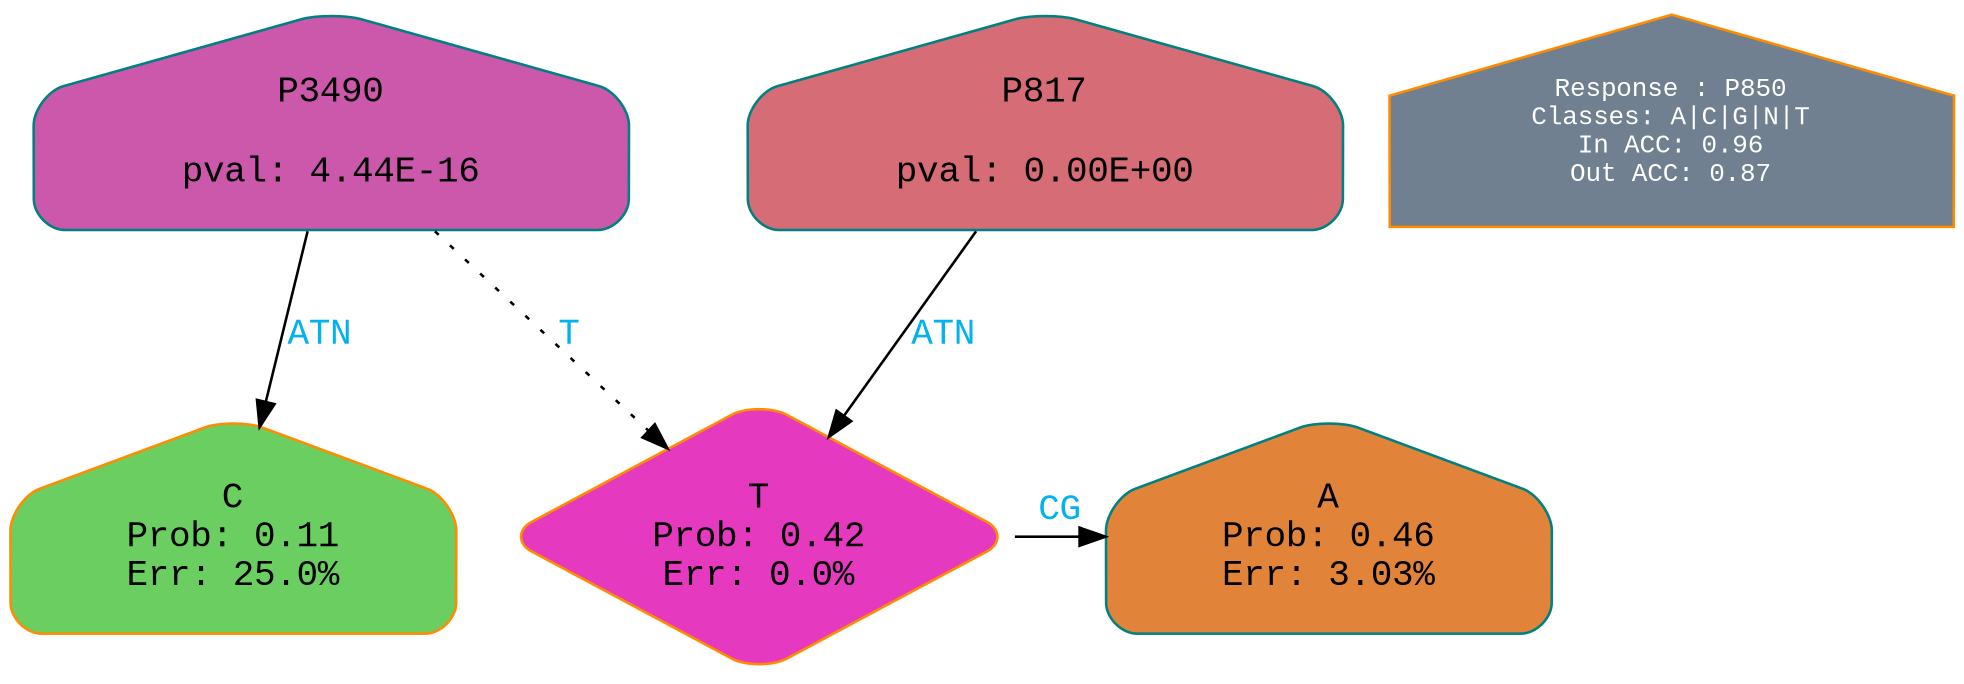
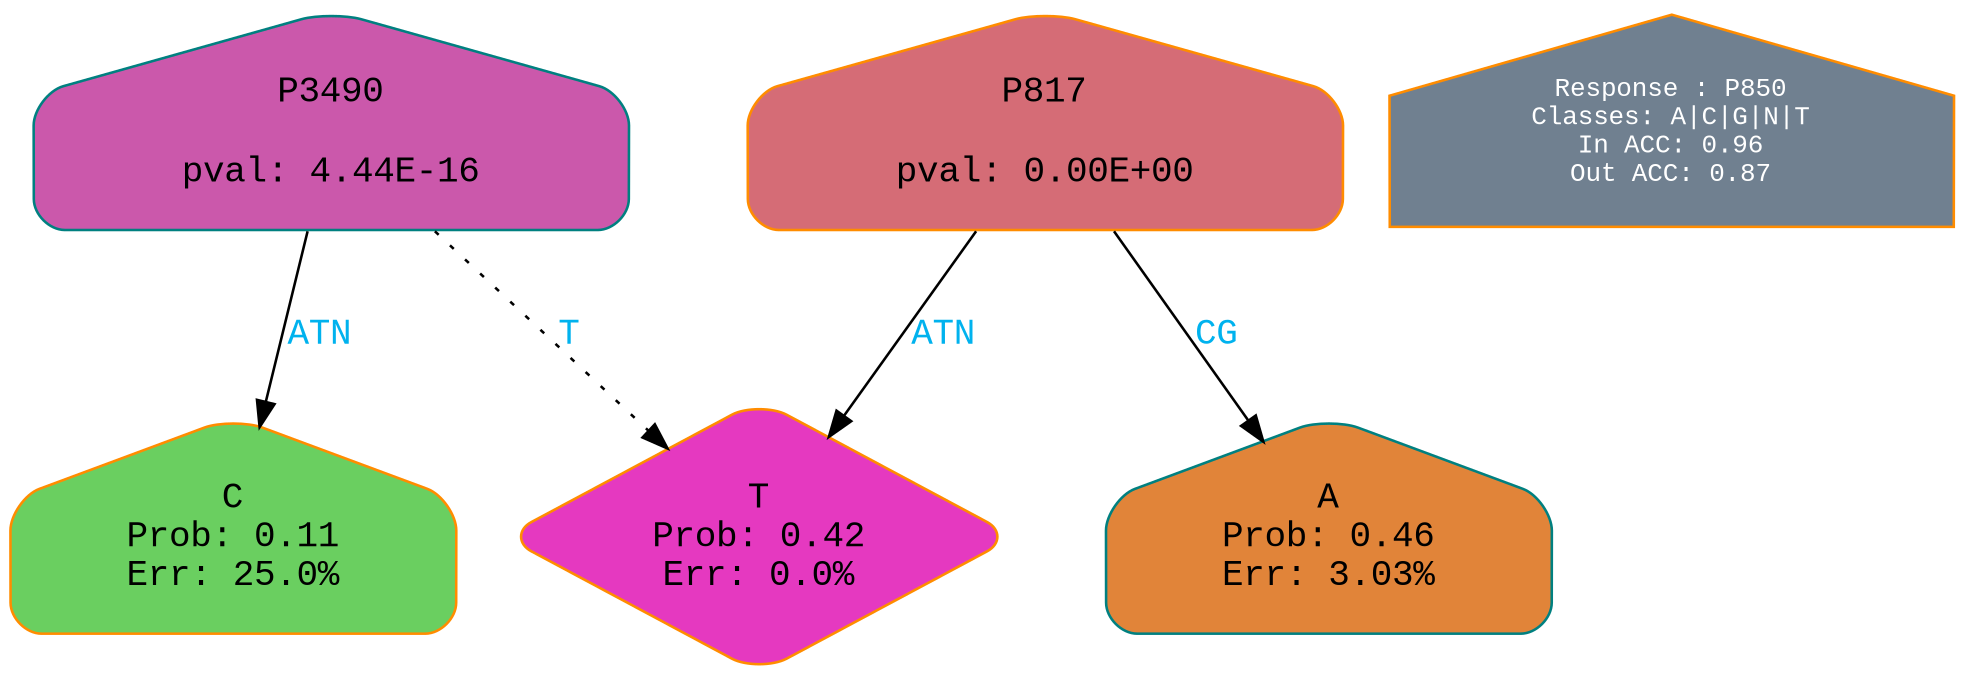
node "P817 pval: 0.00E+00": color teal -> darkorange
edge "T Prob: 0.42 Err: 0.0%" -> "A Prob: 0.46 Err: 3.03%": now "P817 pval: 0.00E+00" -> "A Prob: 0.46 Err: 3.03%"
